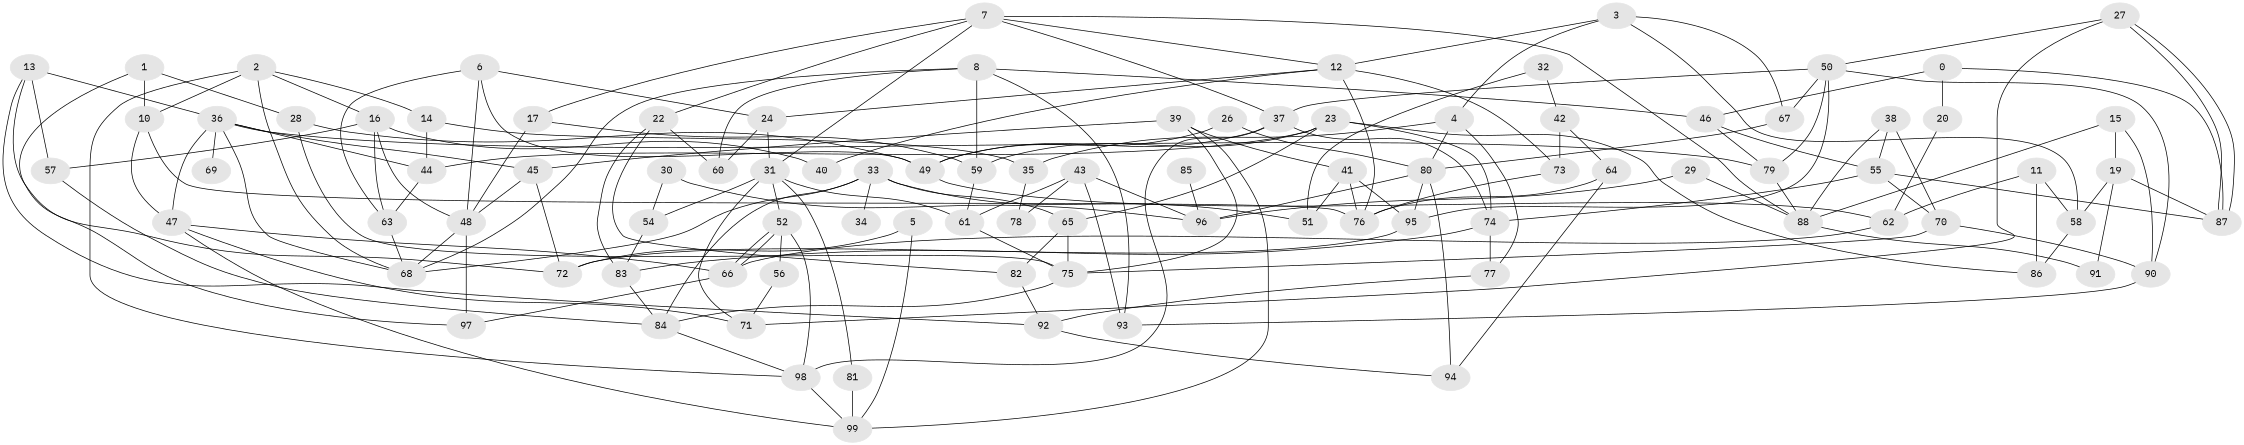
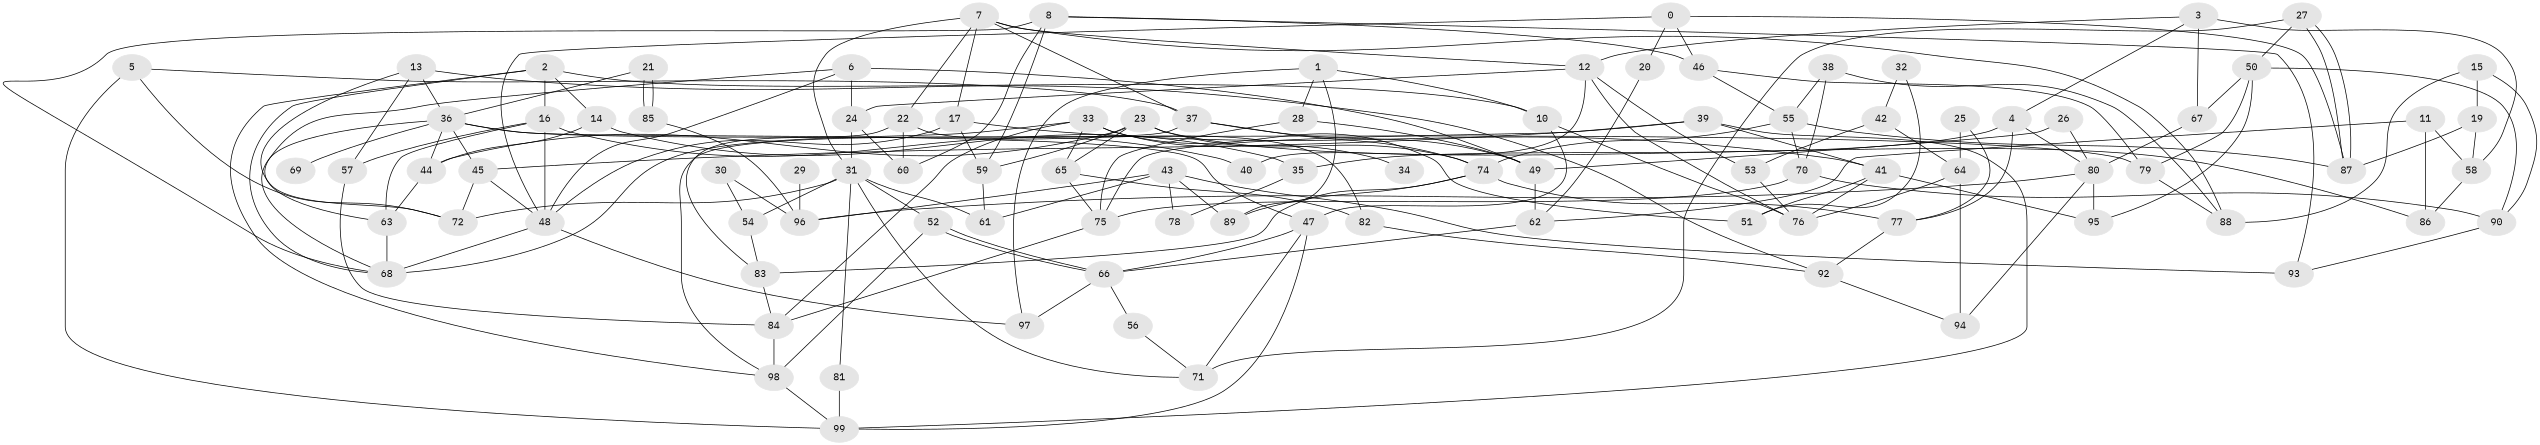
edge "0" -- "48": added
node "21": added
edge "50" -- "37": now "5" -- "37"
node "25": added
edge "17" -- "41": added
node "73": label "73" -> "53"
edge "29" -- "88": removed
node "89": added
edge "52" -- "56": now "66" -- "56"
edge "61" -- "75": removed
edge "95" -- "72": now "31" -- "72"
node "91": removed
